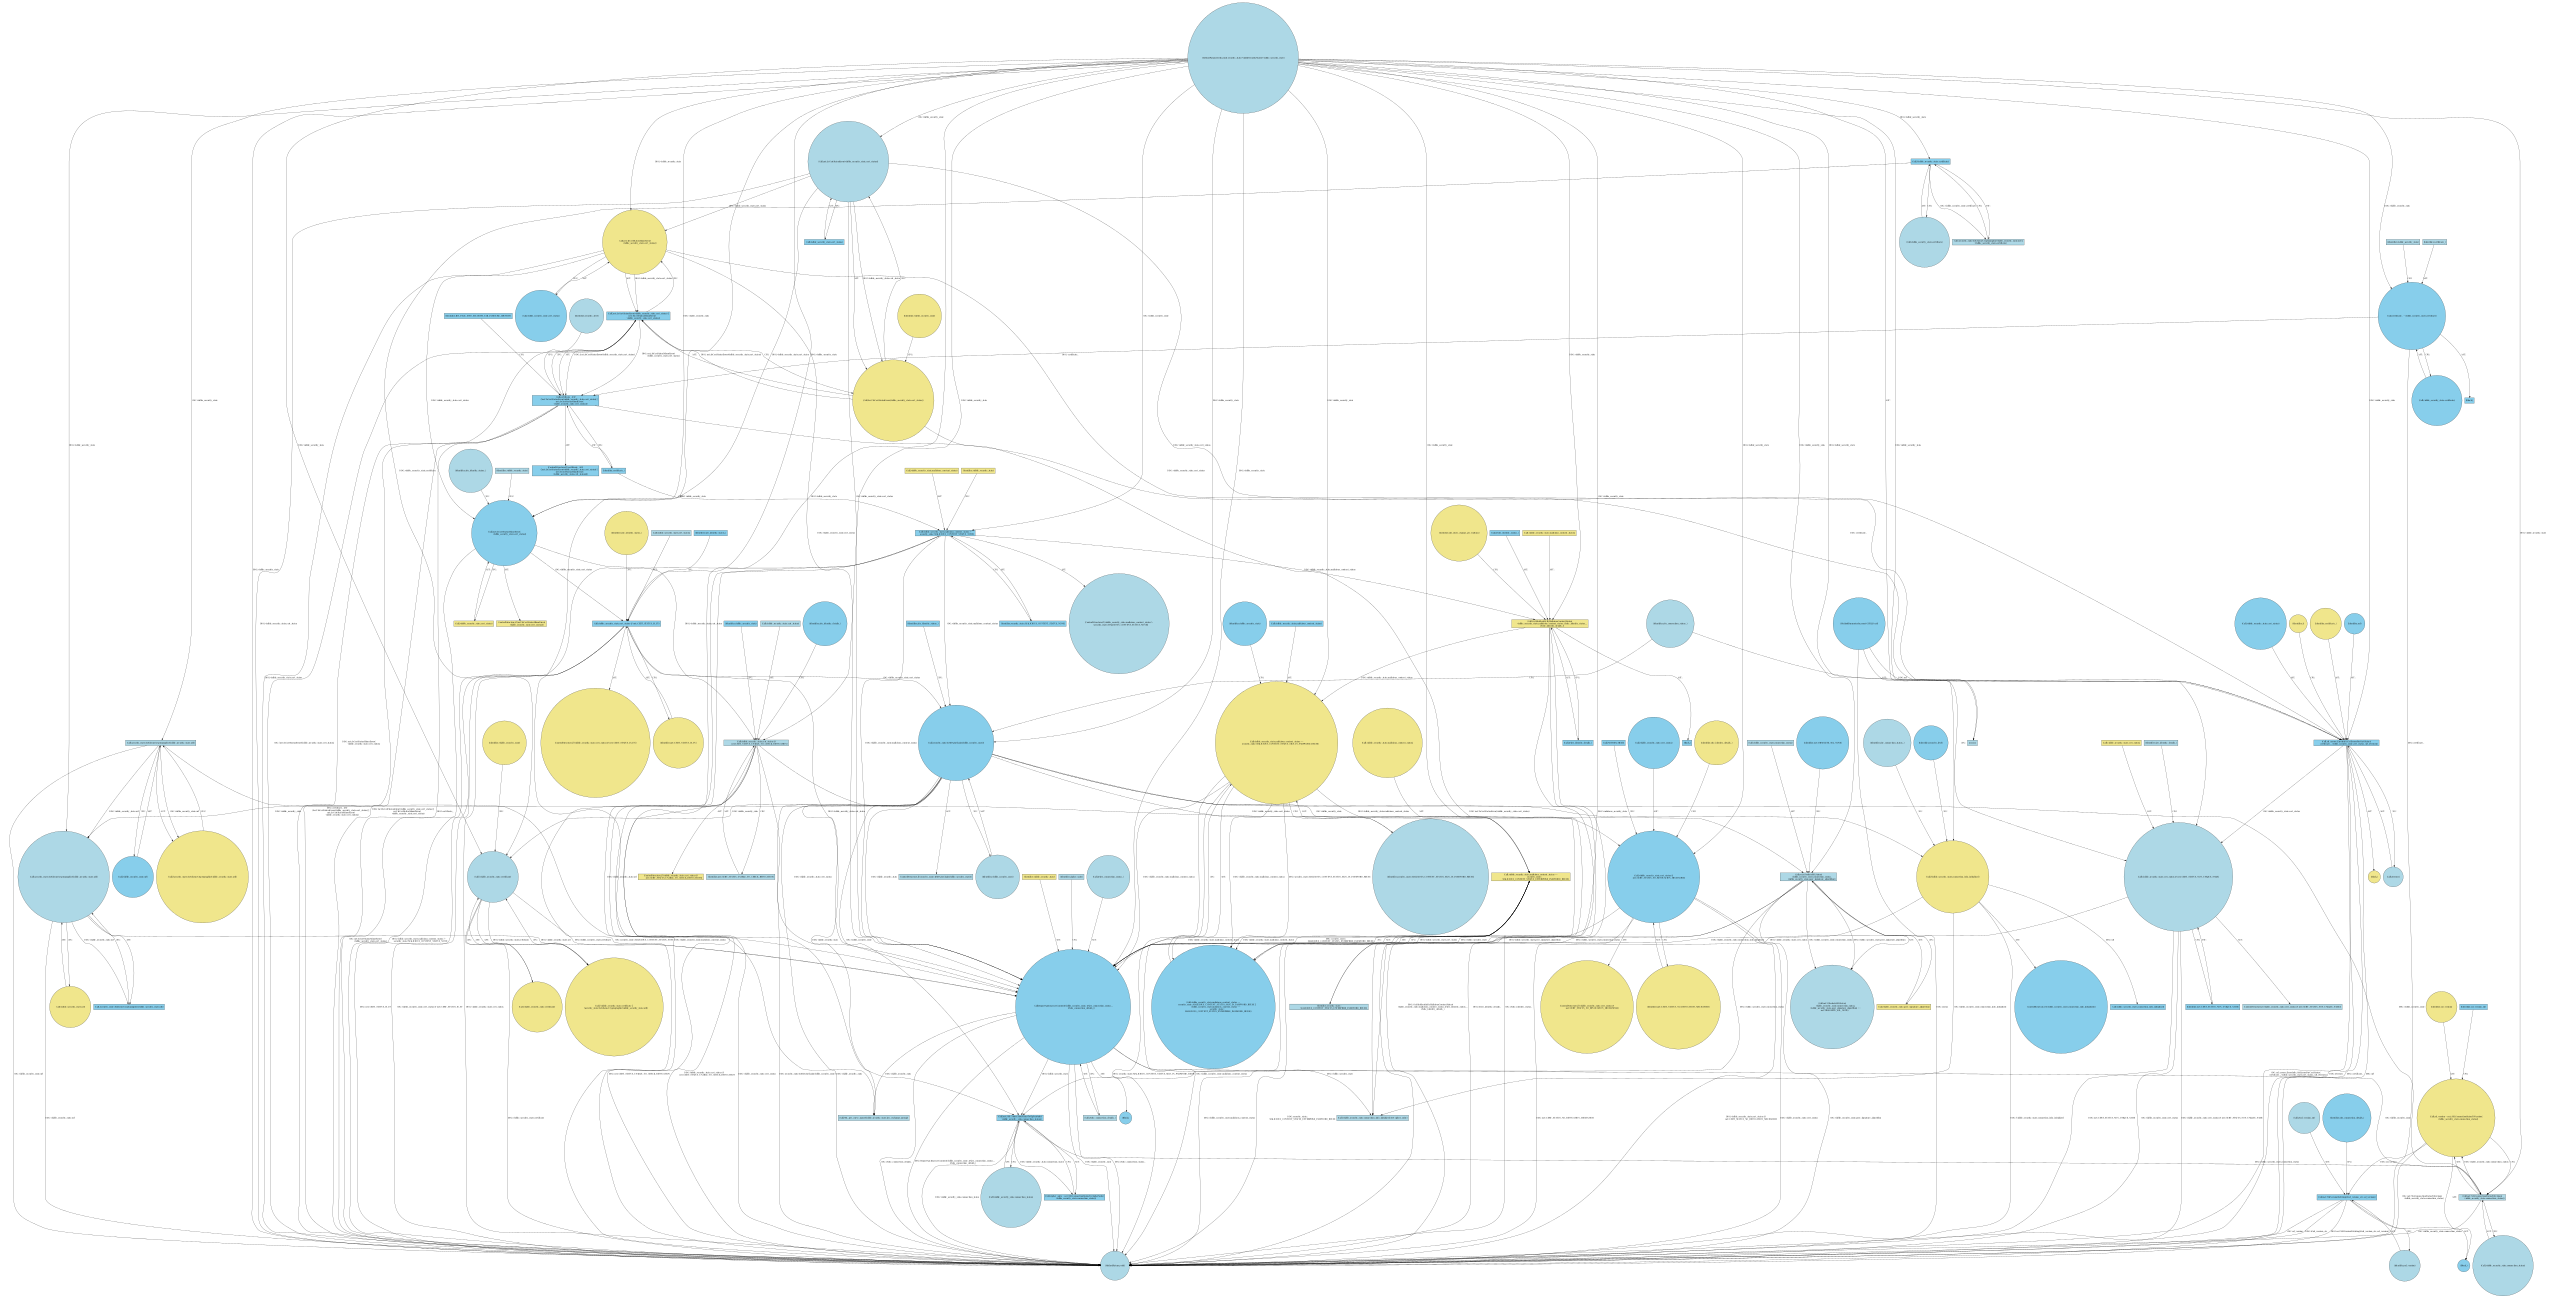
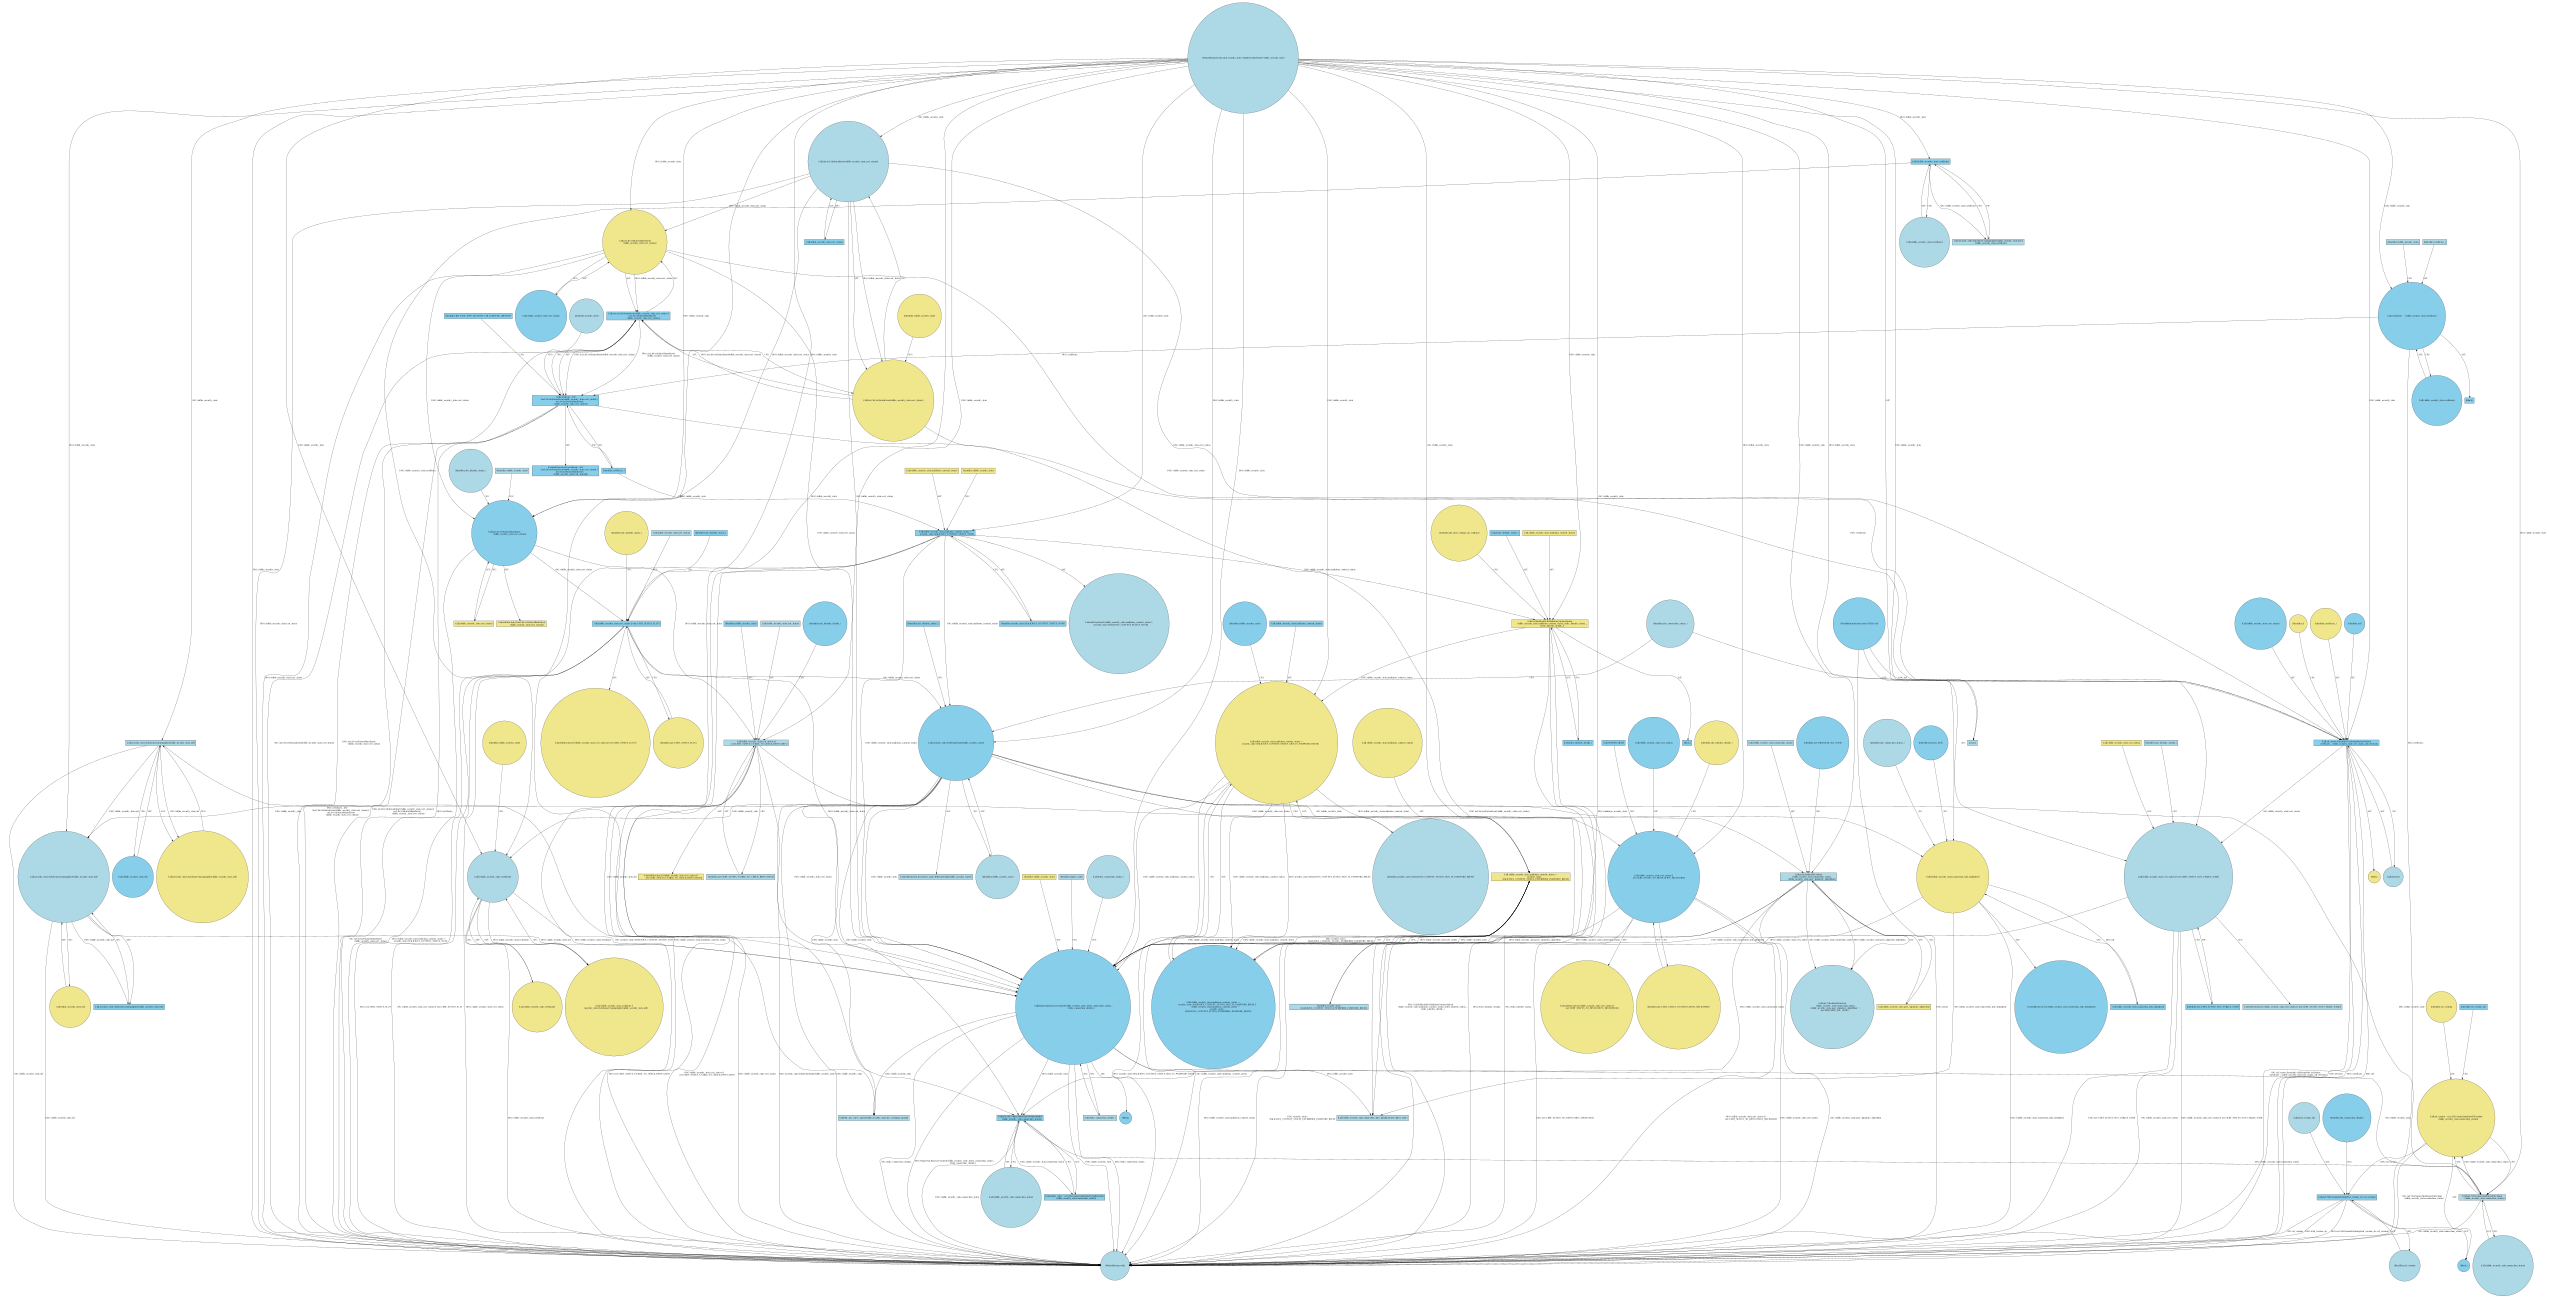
edge "(Call,visible_security_state.connection_info_initialized)" -> "(Call,!visible_security_state.connection_info_initialized)": added, label "AST:"
